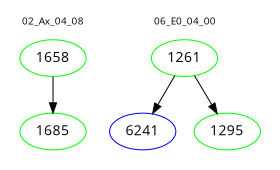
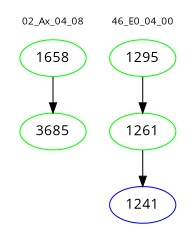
cluster "06_E0_04_00": label "06_E0_04_00" -> "46_E0_04_00"
edge "1261" -> "1295": reversed
node "1685": label "1685" -> "3685"
node "6241": label "6241" -> "1241"
